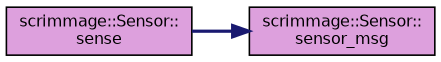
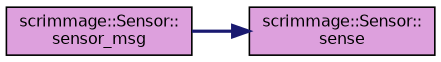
edge "scrimmage::Sensor:: sense" -> "scrimmage::Sensor:: sensor_msg": reversed
